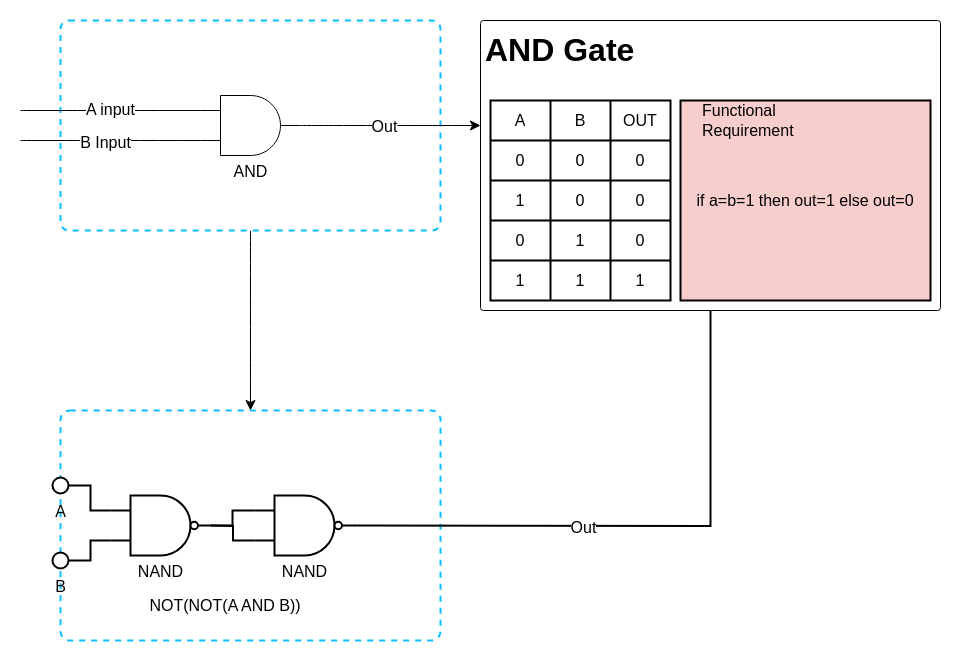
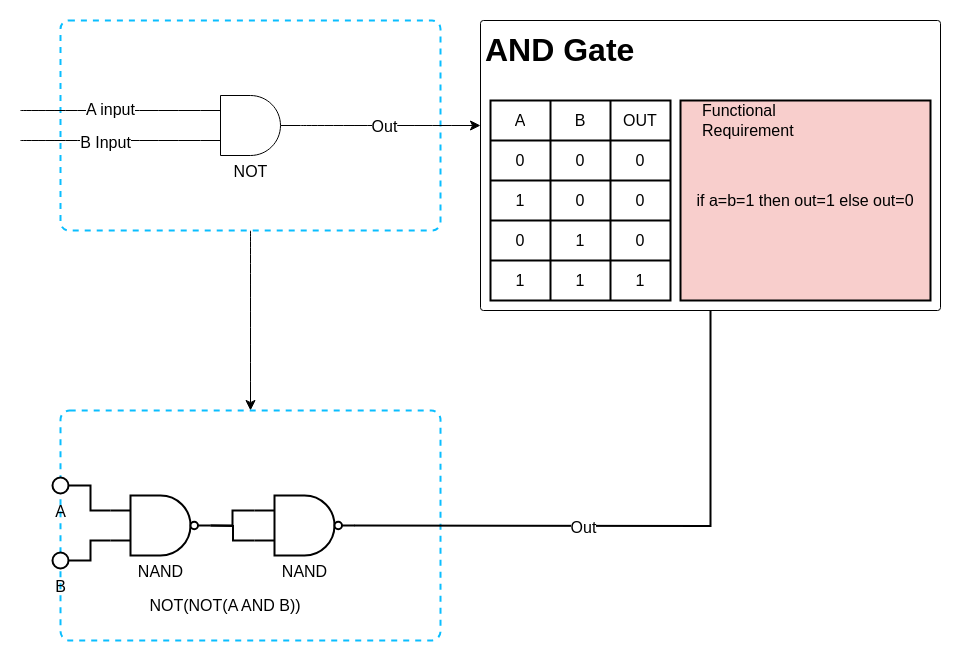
node "AND": label "AND" -> "NOT"
